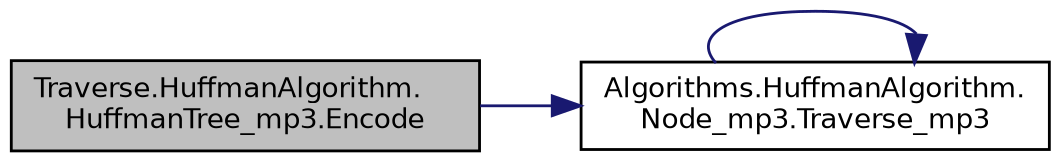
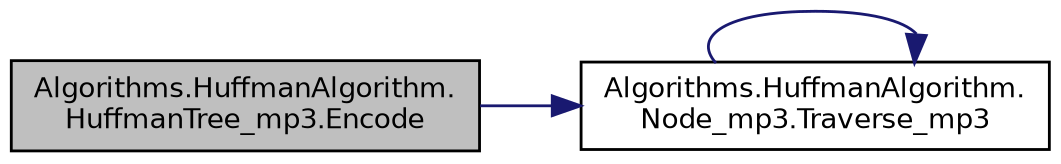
node "Traverse.HuffmanAlgorithm. HuffmanTree_mp3.Encode": label "Traverse.HuffmanAlgorithm. HuffmanTree_mp3.Encode" -> "Algorithms.HuffmanAlgorithm. HuffmanTree_mp3.Encode"
